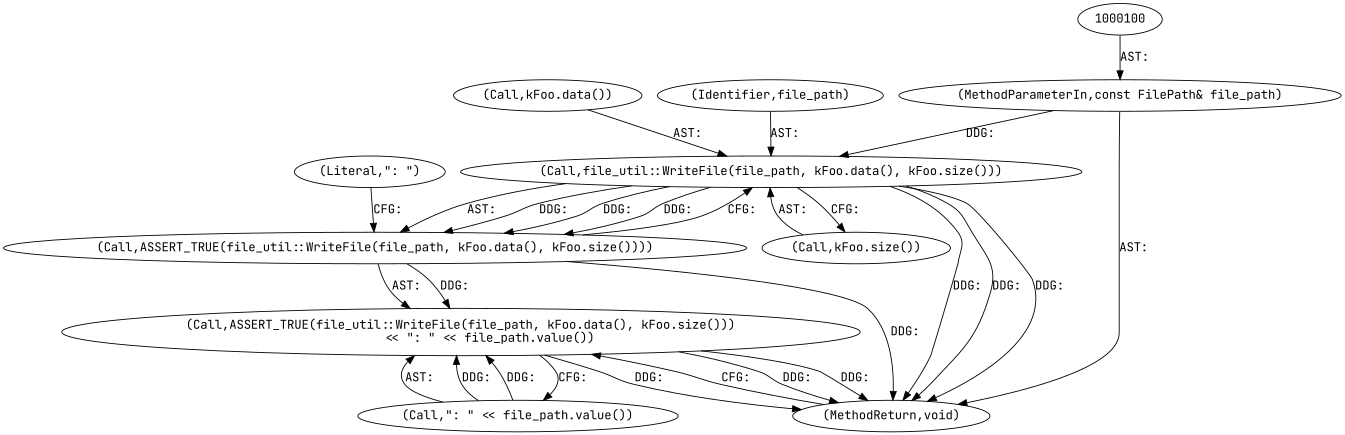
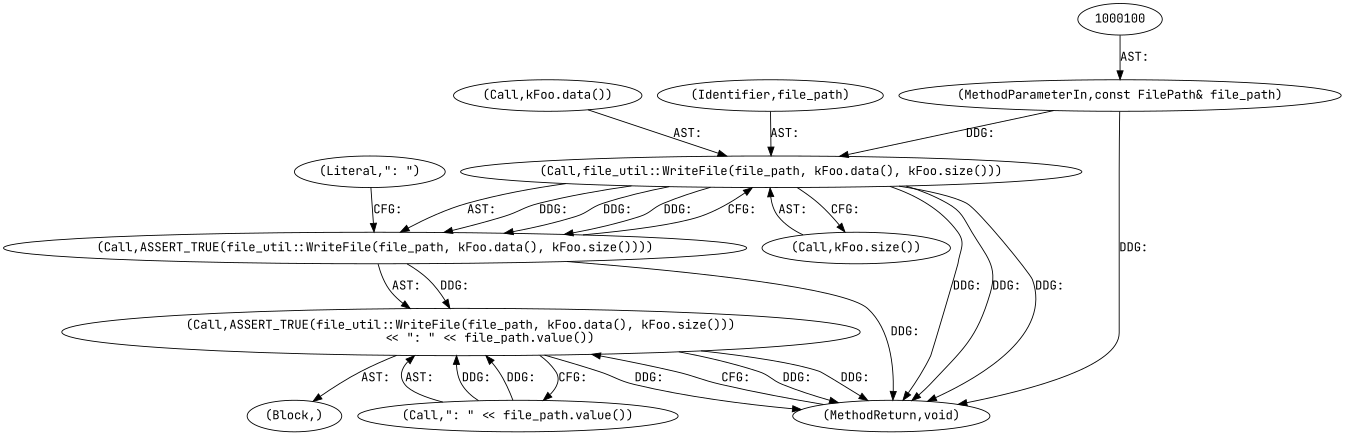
edge "(MethodParameterIn,const FilePath& file_path)" -> "(MethodReturn,void)": label "AST: " -> "DDG: "
node "(Block,)": added
